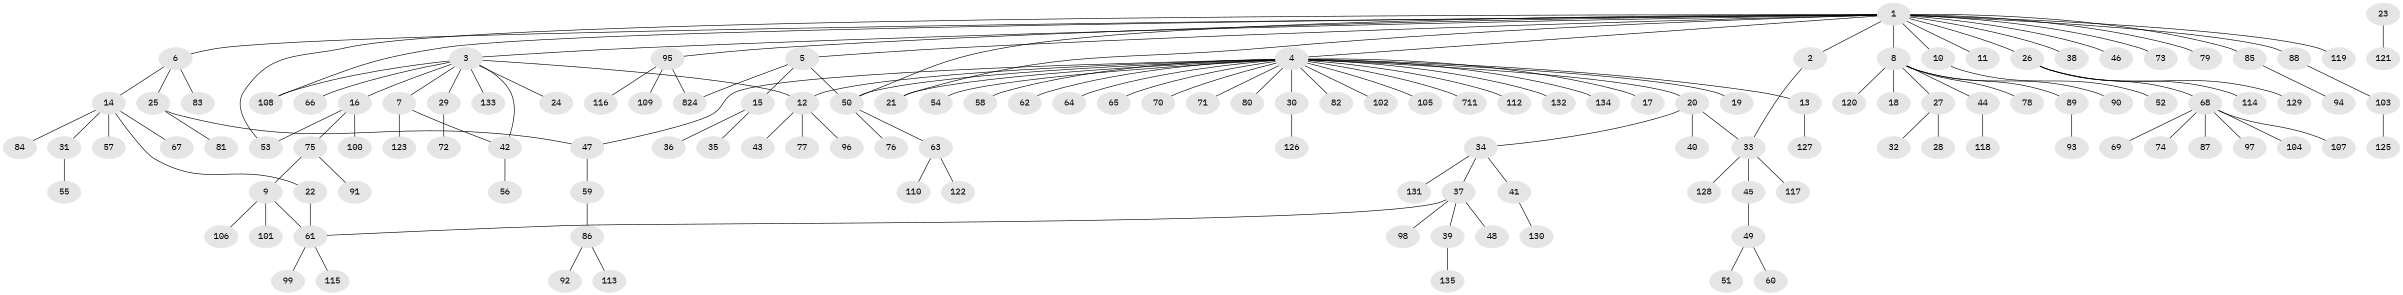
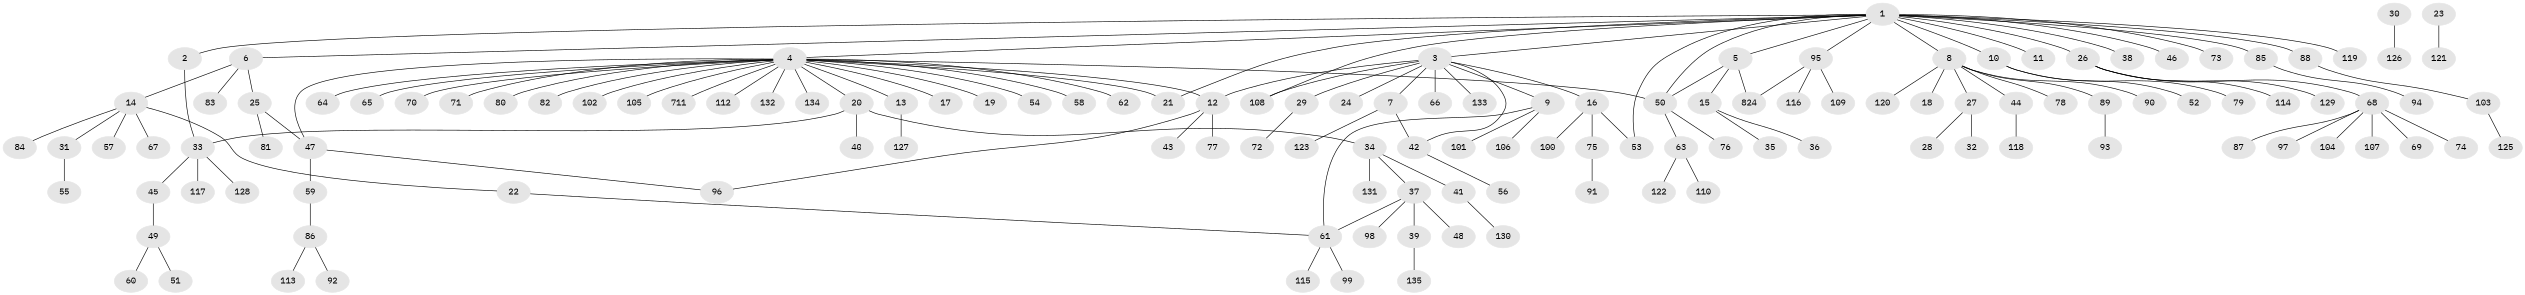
edge "1" -- "79": now "10" -- "79"
edge "4" -- "30": removed
edge "75" -- "9": now "3" -- "9"
edge "47" -- "96": added
